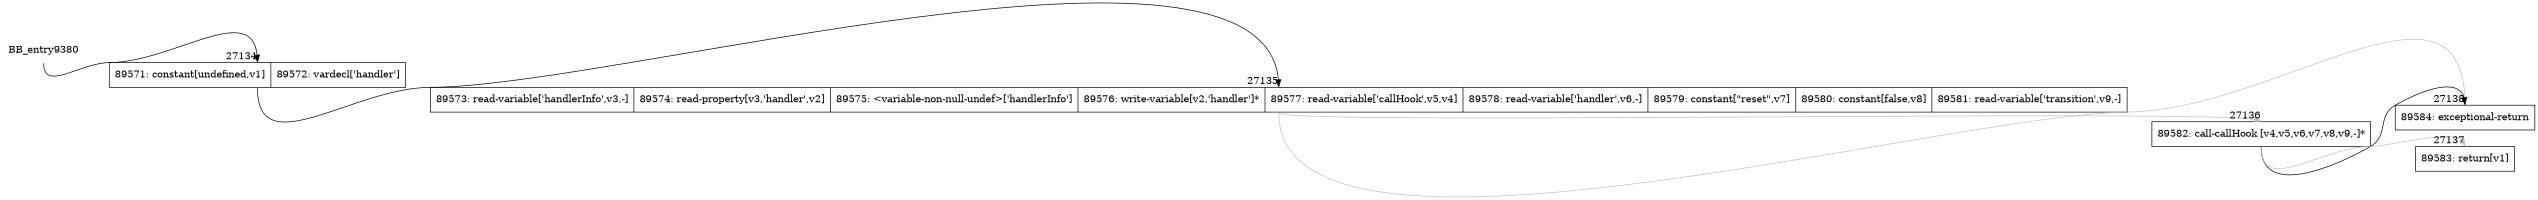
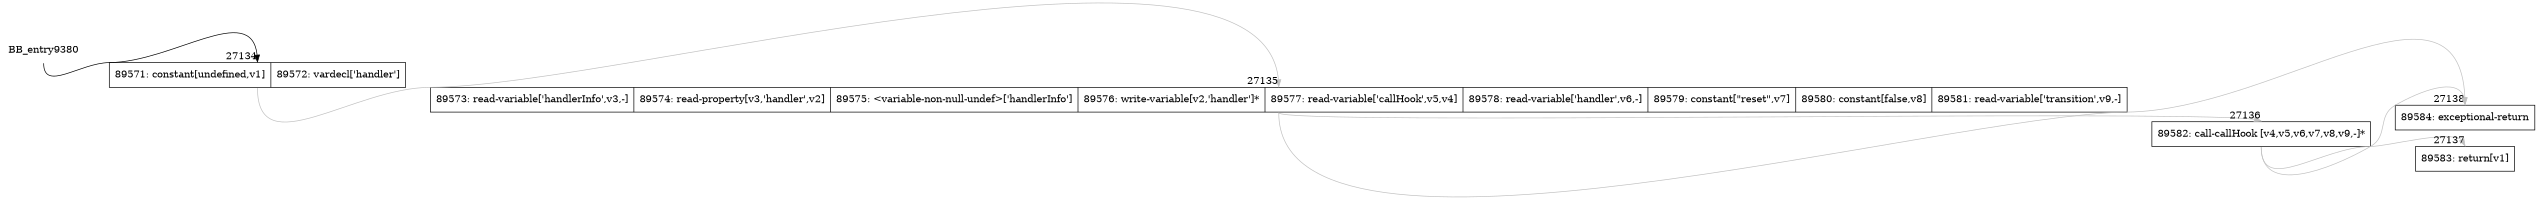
edge "89571: constant[undefined,v1]" -> "89573: read-variable['handlerInfo',v3,-]": color black -> gray
edge "89582: call-callHook [v4,v5,v6,v7,v8,v9,-]*" -> "89584: exceptional-return": color black -> gray
